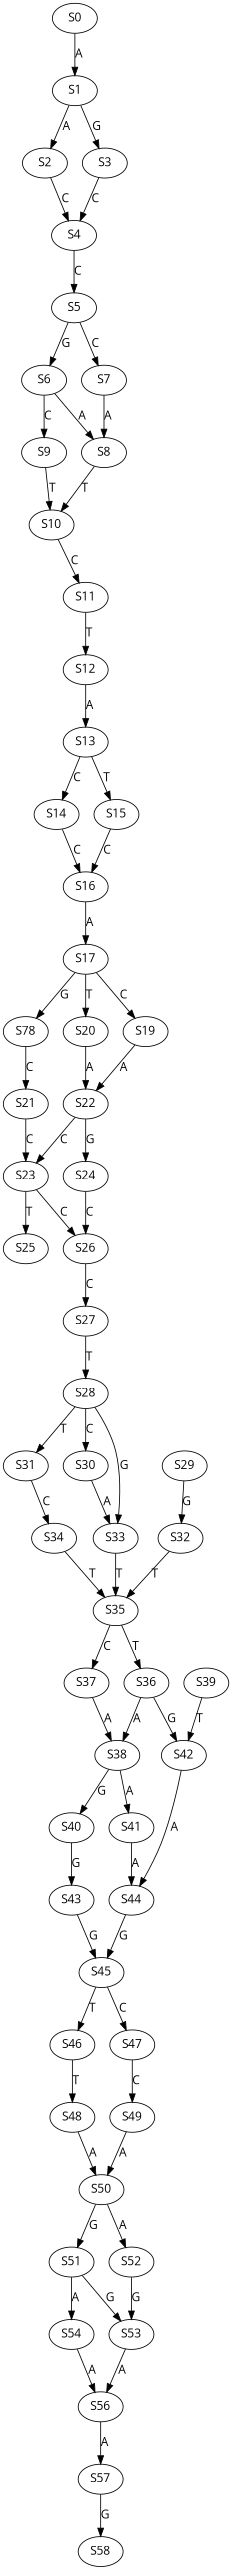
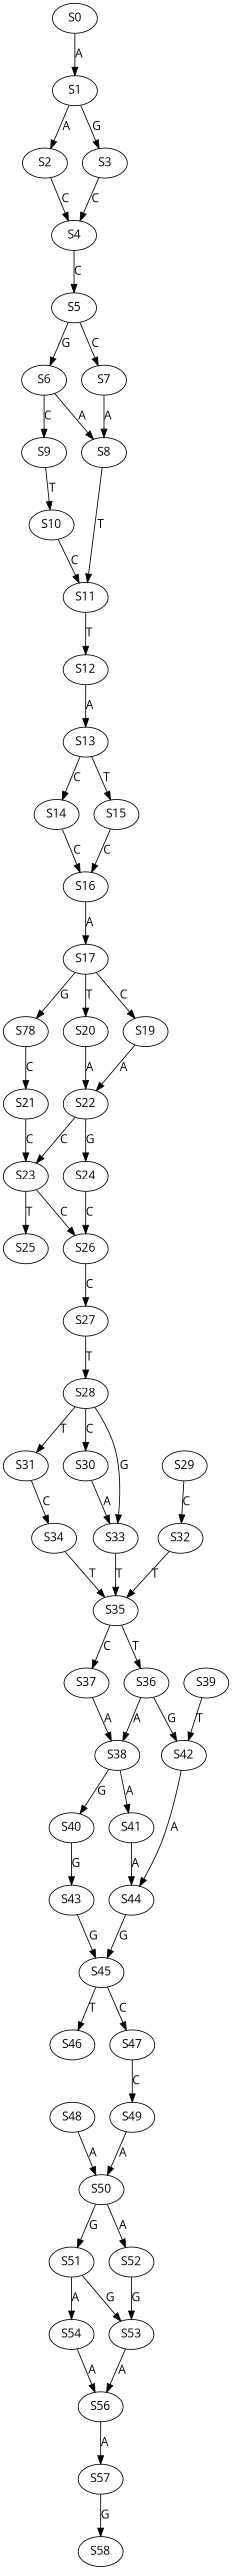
edge "S8" -> "S10": now "S8" -> "S11"
edge "S29" -> "S32": label "G" -> "C"
edge "S46" -> "S48": removed, label "T"
